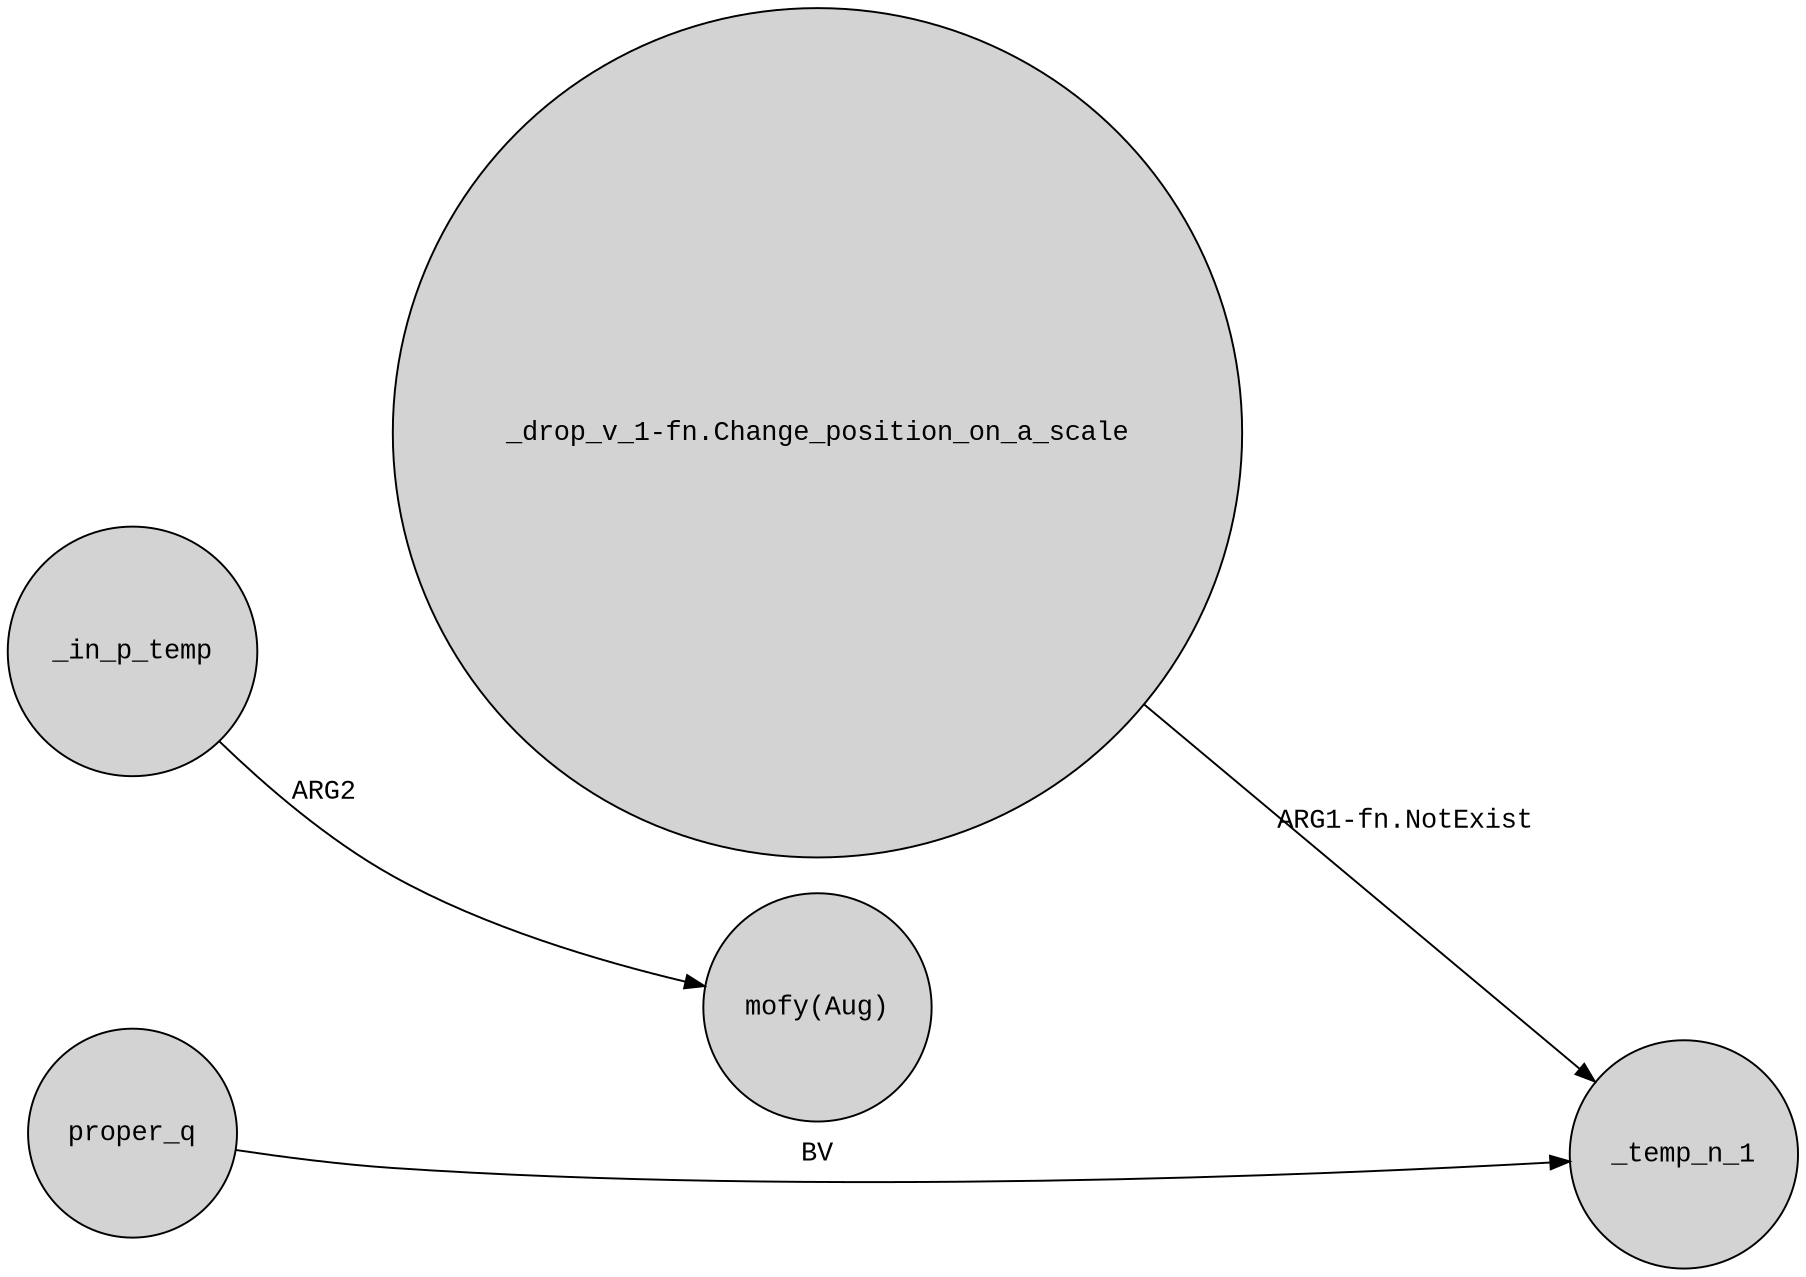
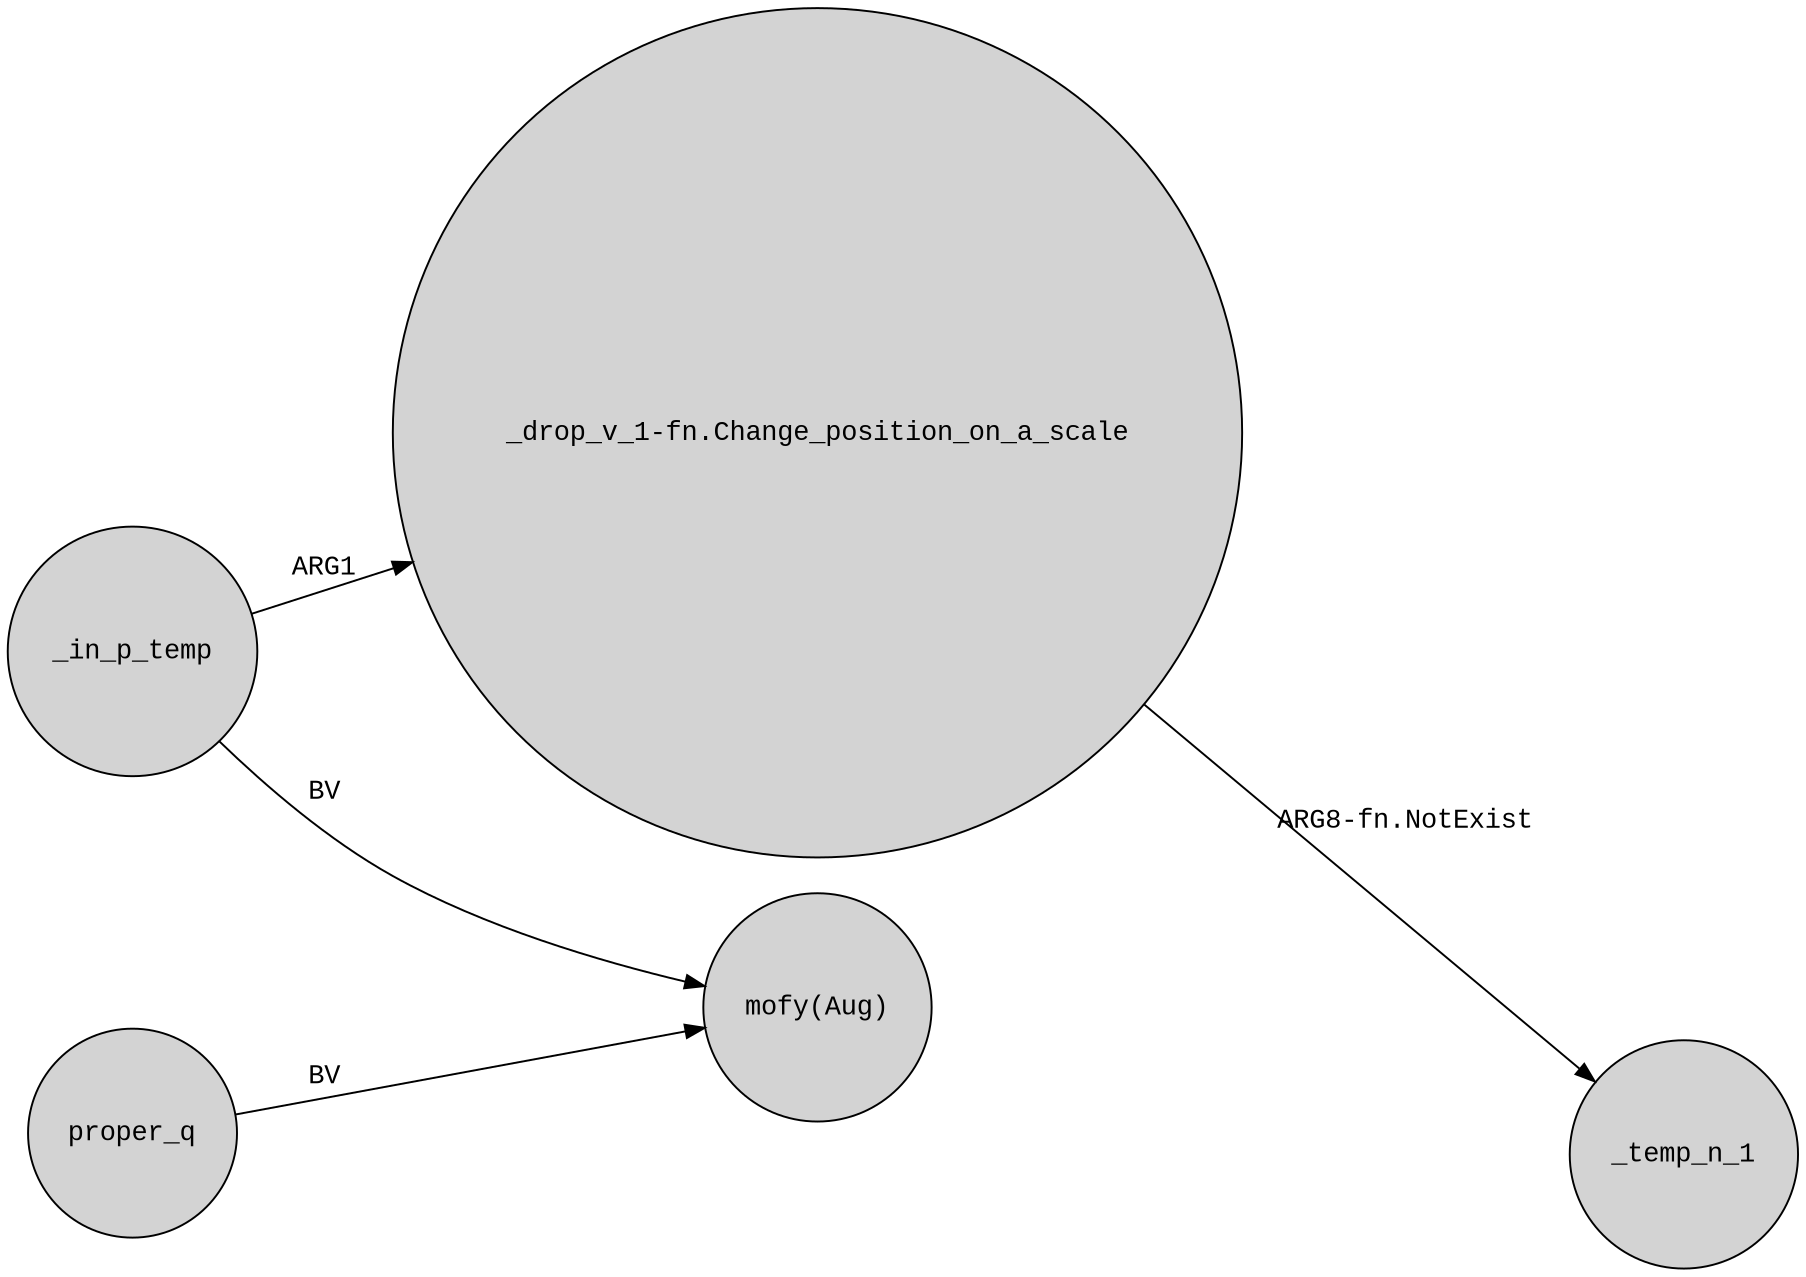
edge "_in_p_temp" -> "_drop_v_1-fn.Change_position_on_a_scale": added, label "ARG1"
edge "_in_p_temp" -> "mofy(Aug)": label "ARG2" -> "BV"
edge "_drop_v_1-fn.Change_position_on_a_scale" -> "_temp_n_1": label "ARG1-fn.NotExist" -> "ARG8-fn.NotExist"
edge "proper_q" -> "_temp_n_1": now "proper_q" -> "mofy(Aug)"
